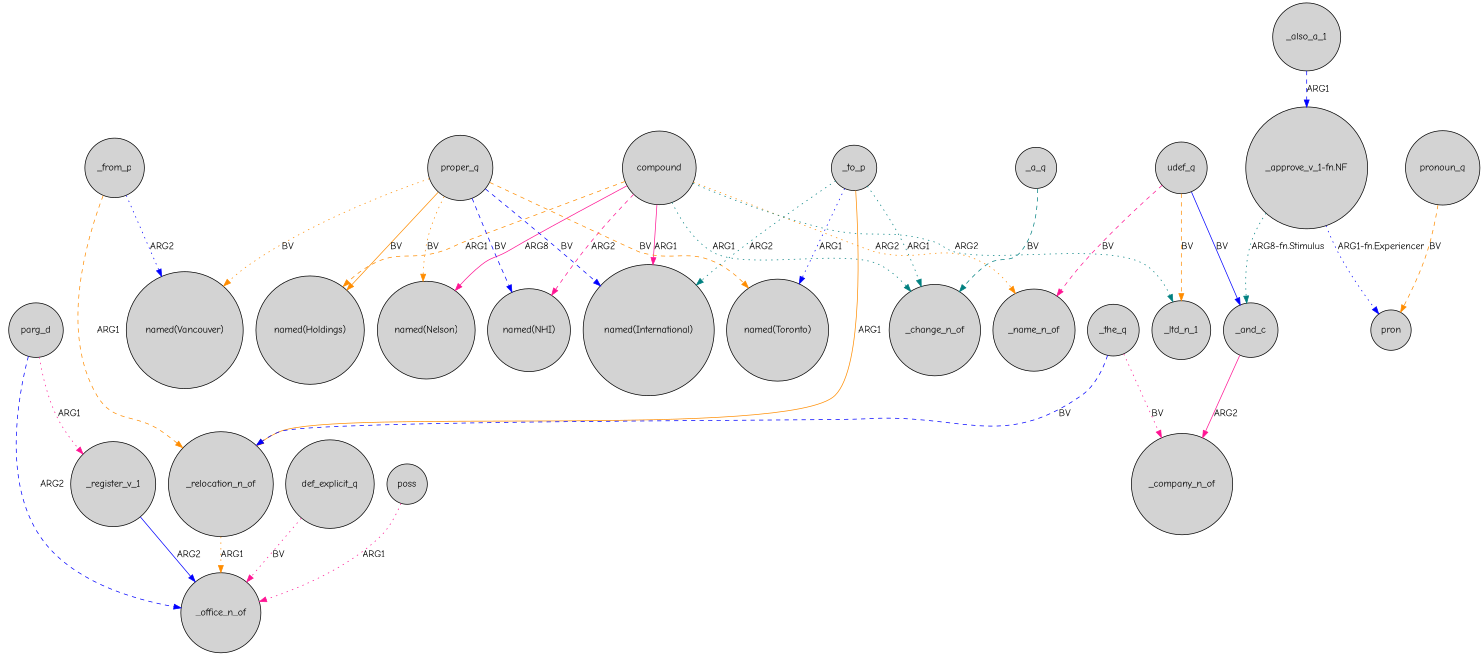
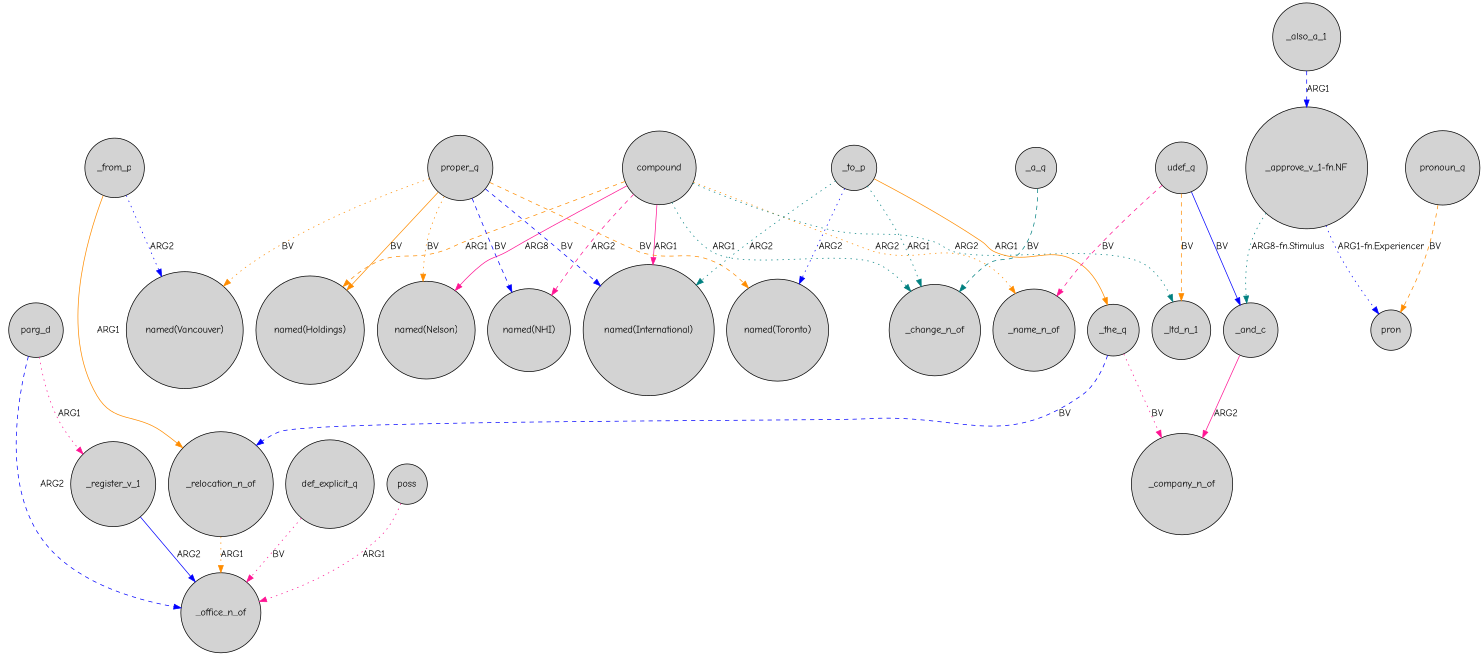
edge "_to_p" -> "named(Toronto)": label "ARG1" -> "ARG2"
edge "_from_p" -> "_relocation_n_of": style dashed -> solid
edge "_to_p" -> "_relocation_n_of": now "_to_p" -> "_the_q"
